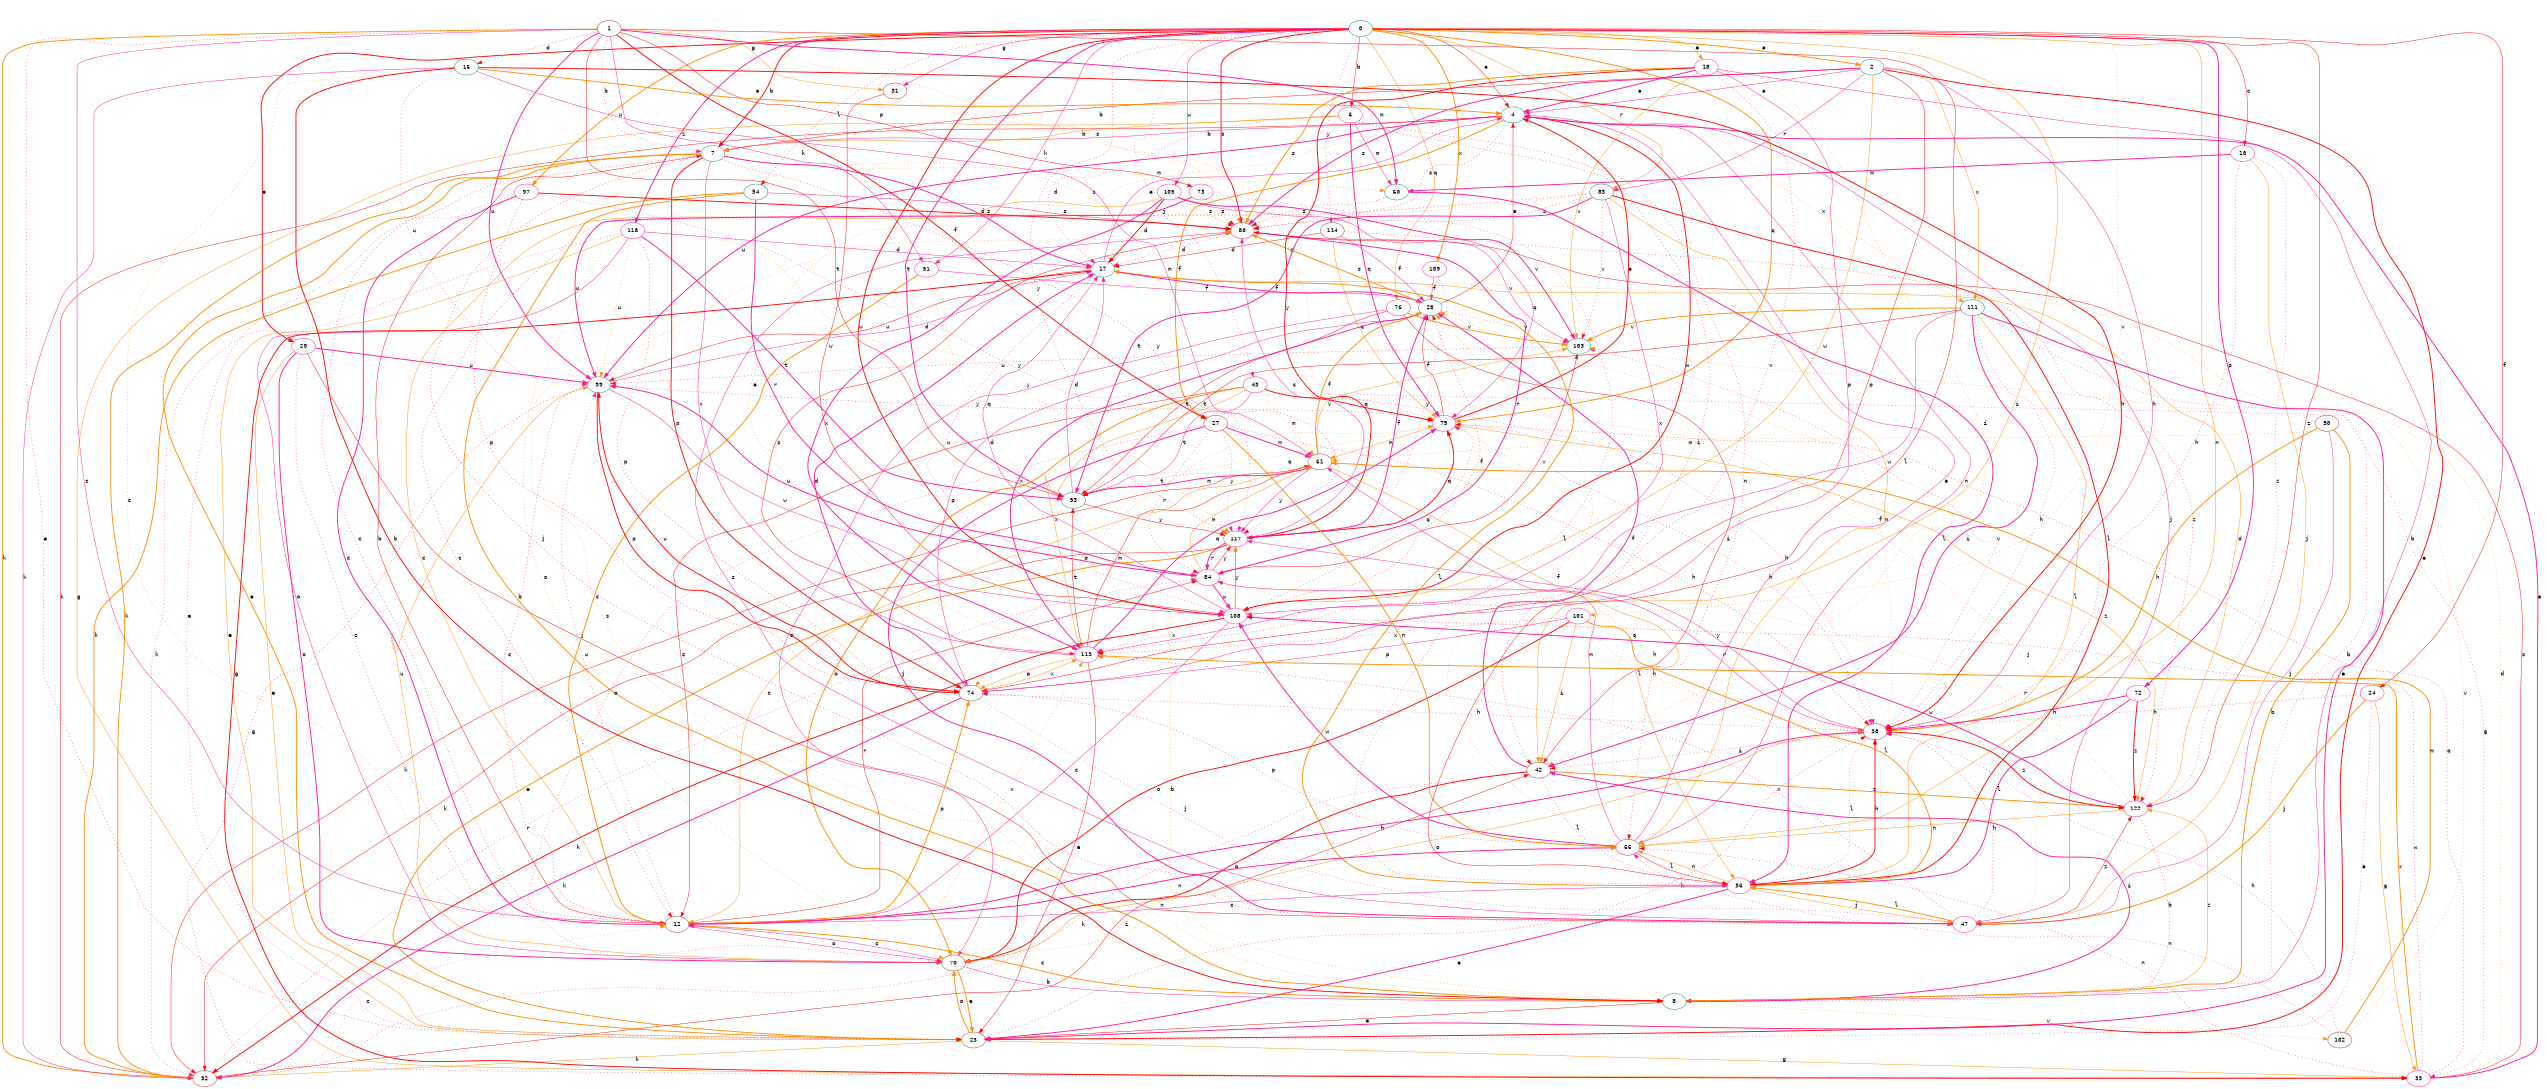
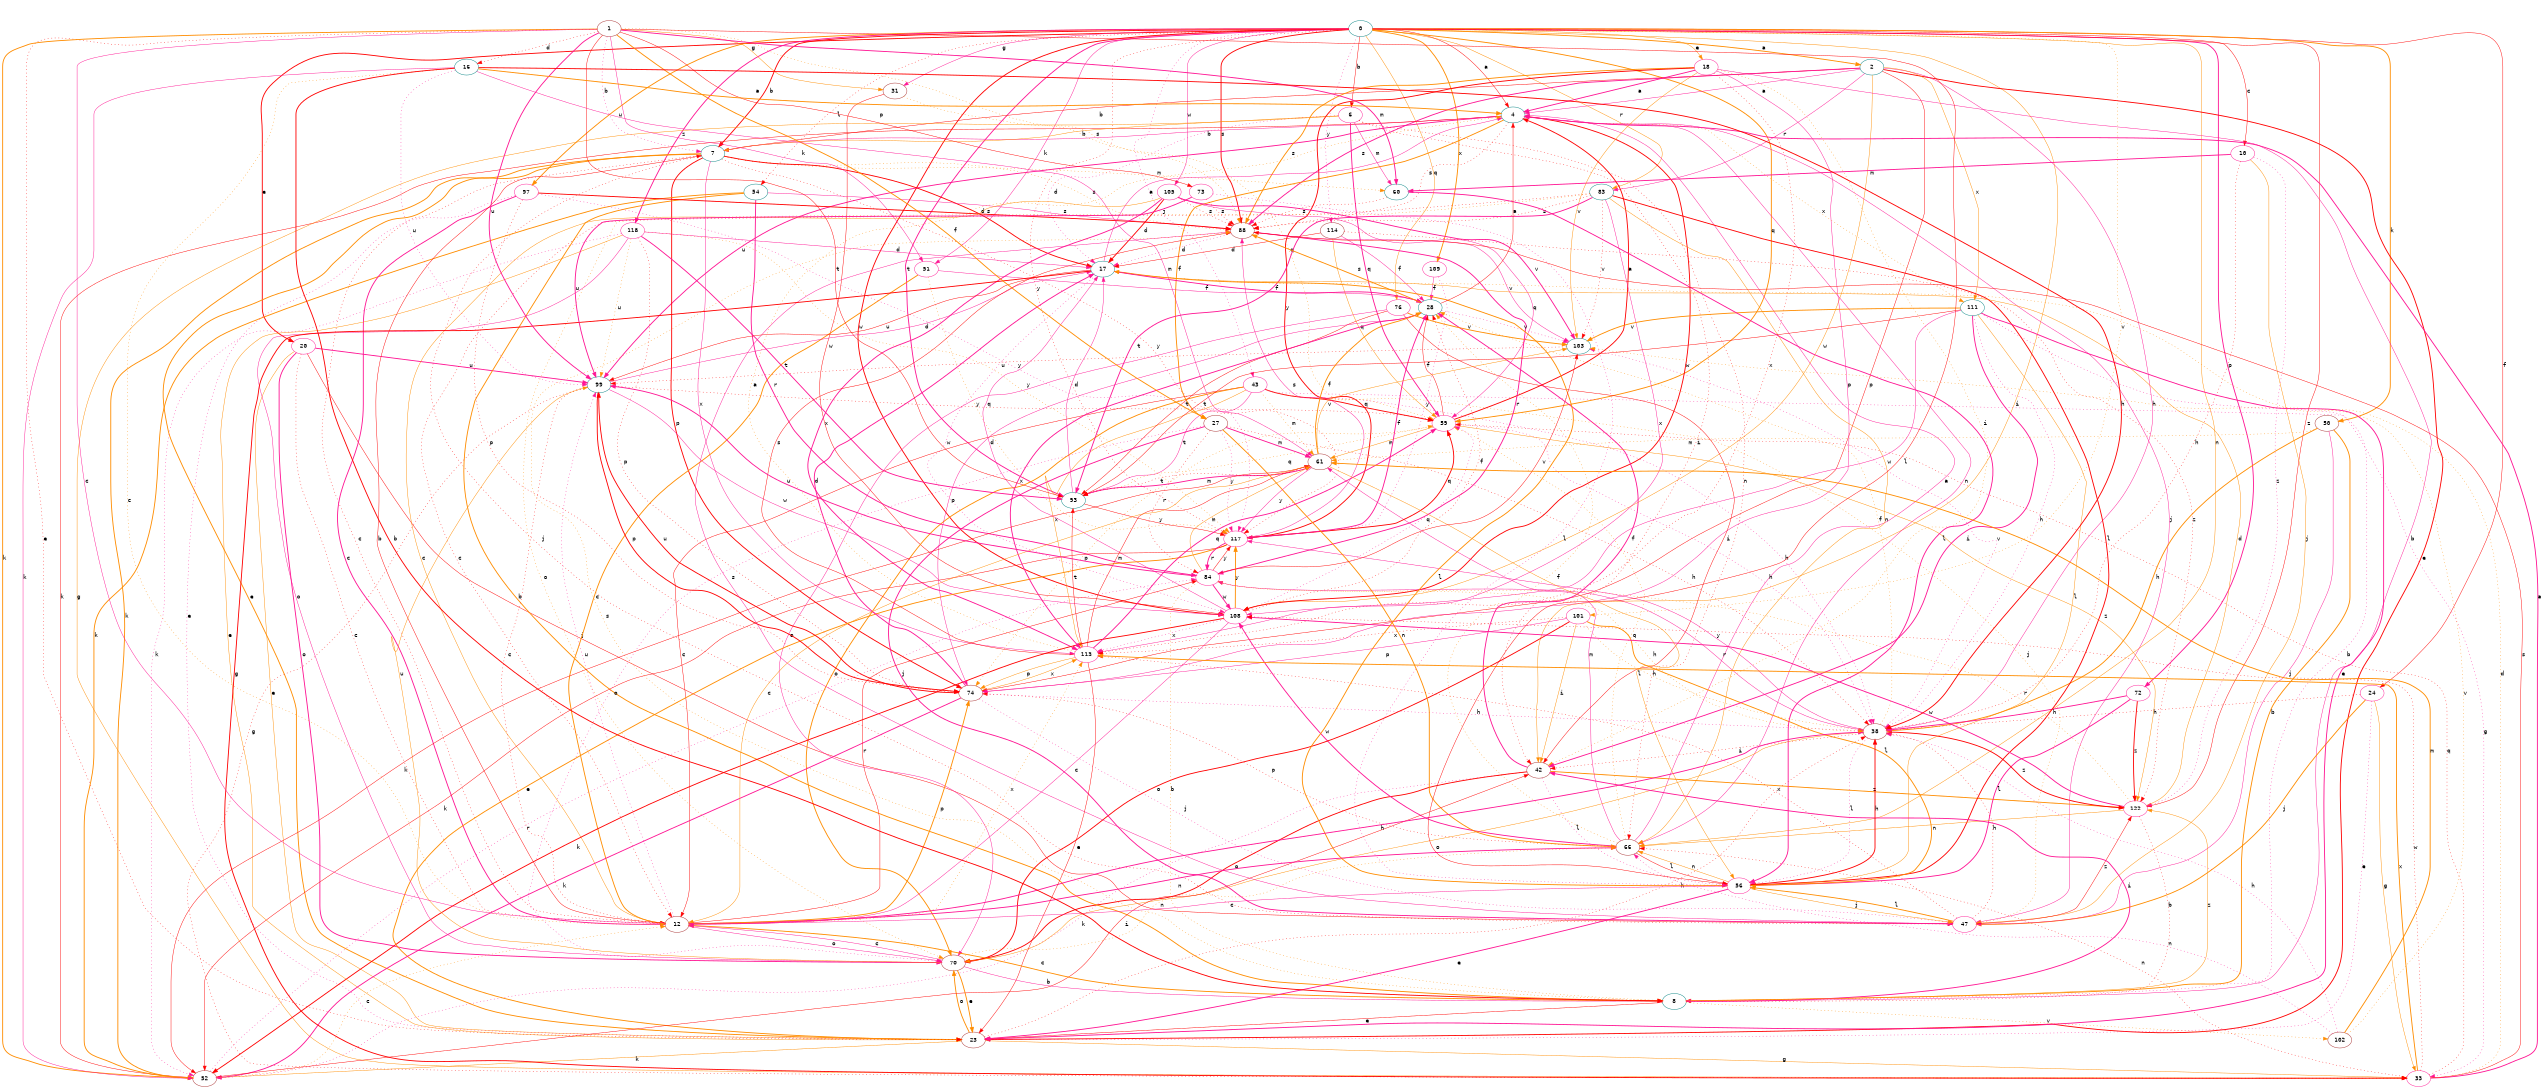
edge "0" -> "50": added, label "k"
edge "7" -> "17": color deeppink -> red
edge "1" -> "27": color red -> darkorange
node "79": label "79" -> "59"
